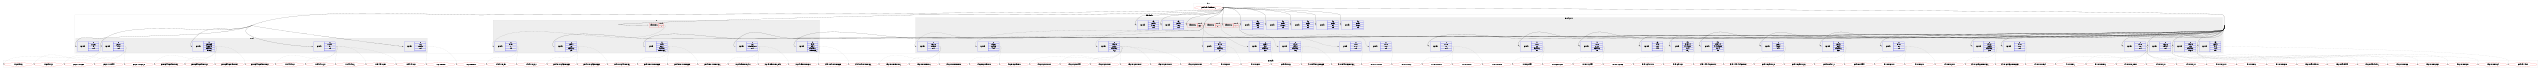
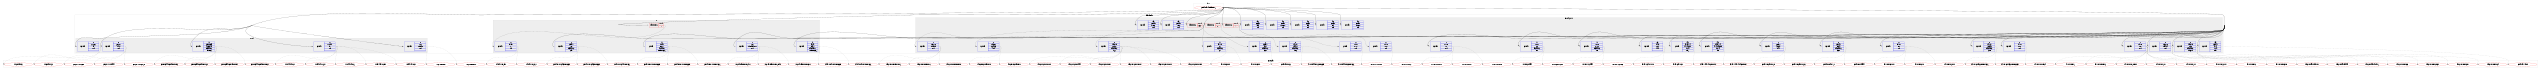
node "dev-libs/ptexenc-1.3.5_p20170524": label "dev-libs/ptexenc-1.3.5_p20170524" -> "tex-libs/ptexenc-1.3.5_p20170524"
